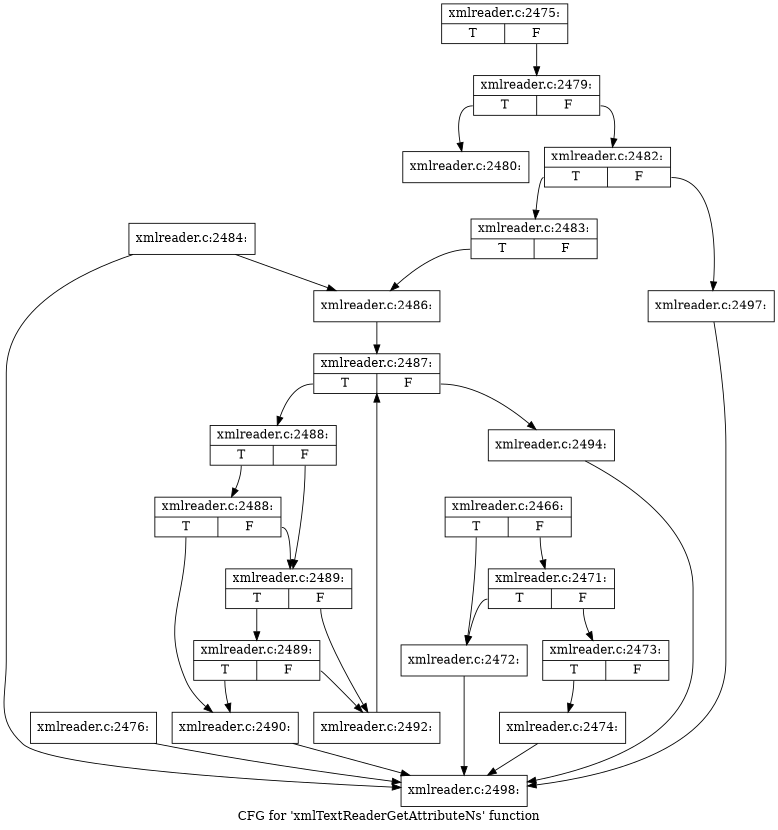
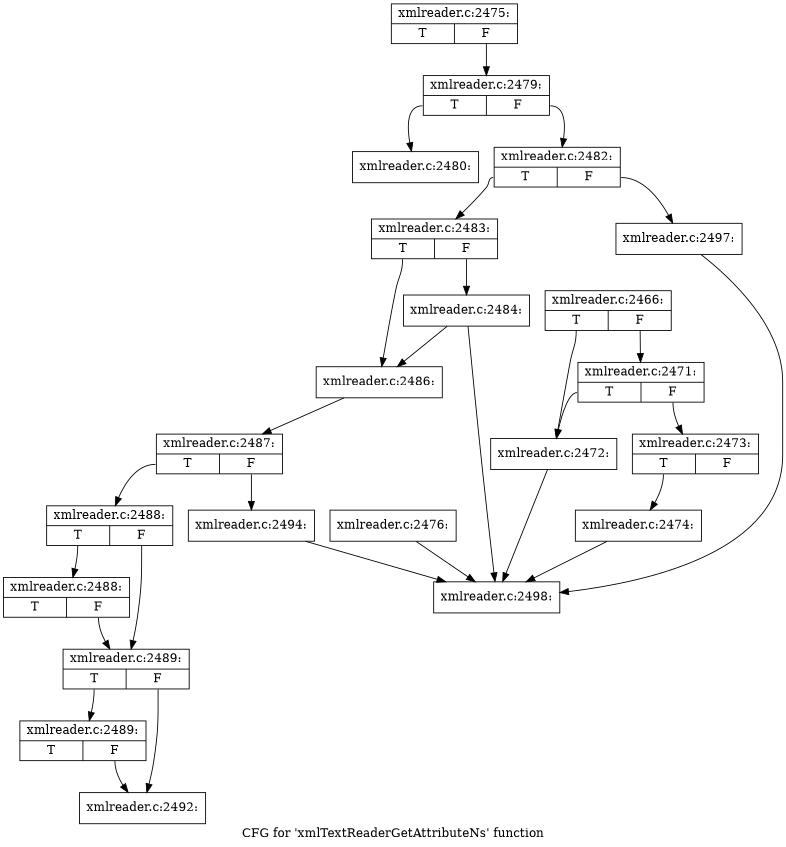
edge "xmlreader.c:2483:" -> "xmlreader.c:2484:": added
edge "xmlreader.c:2492:" -> "xmlreader.c:2487:": removed
node "xmlreader.c:2490:": removed
